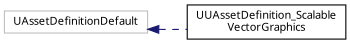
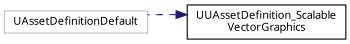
edge "UUAssetDefinition_Scalable VectorGraphics" -> "UAssetDefinitionDefault": reversed
